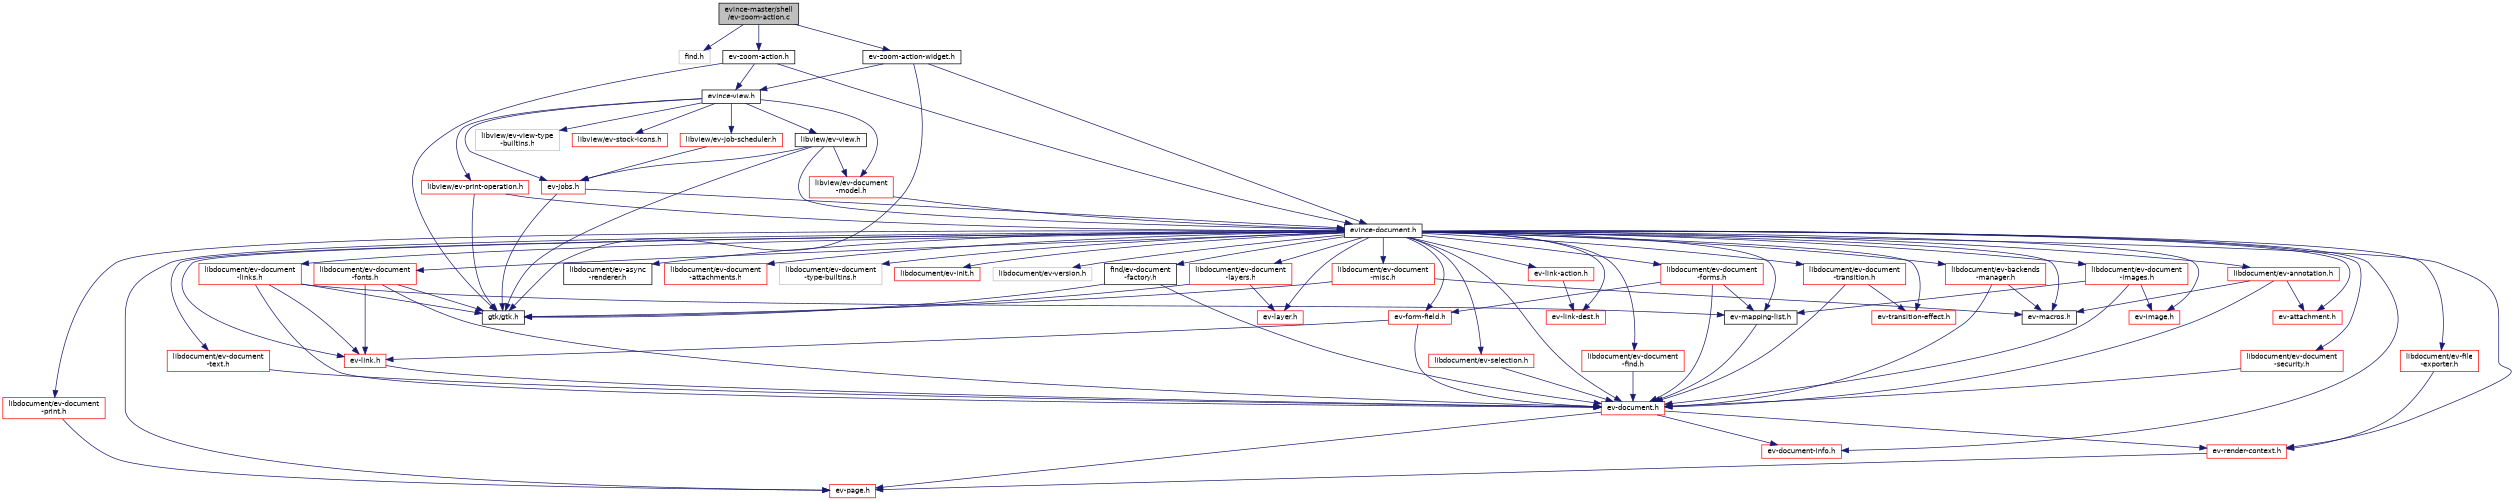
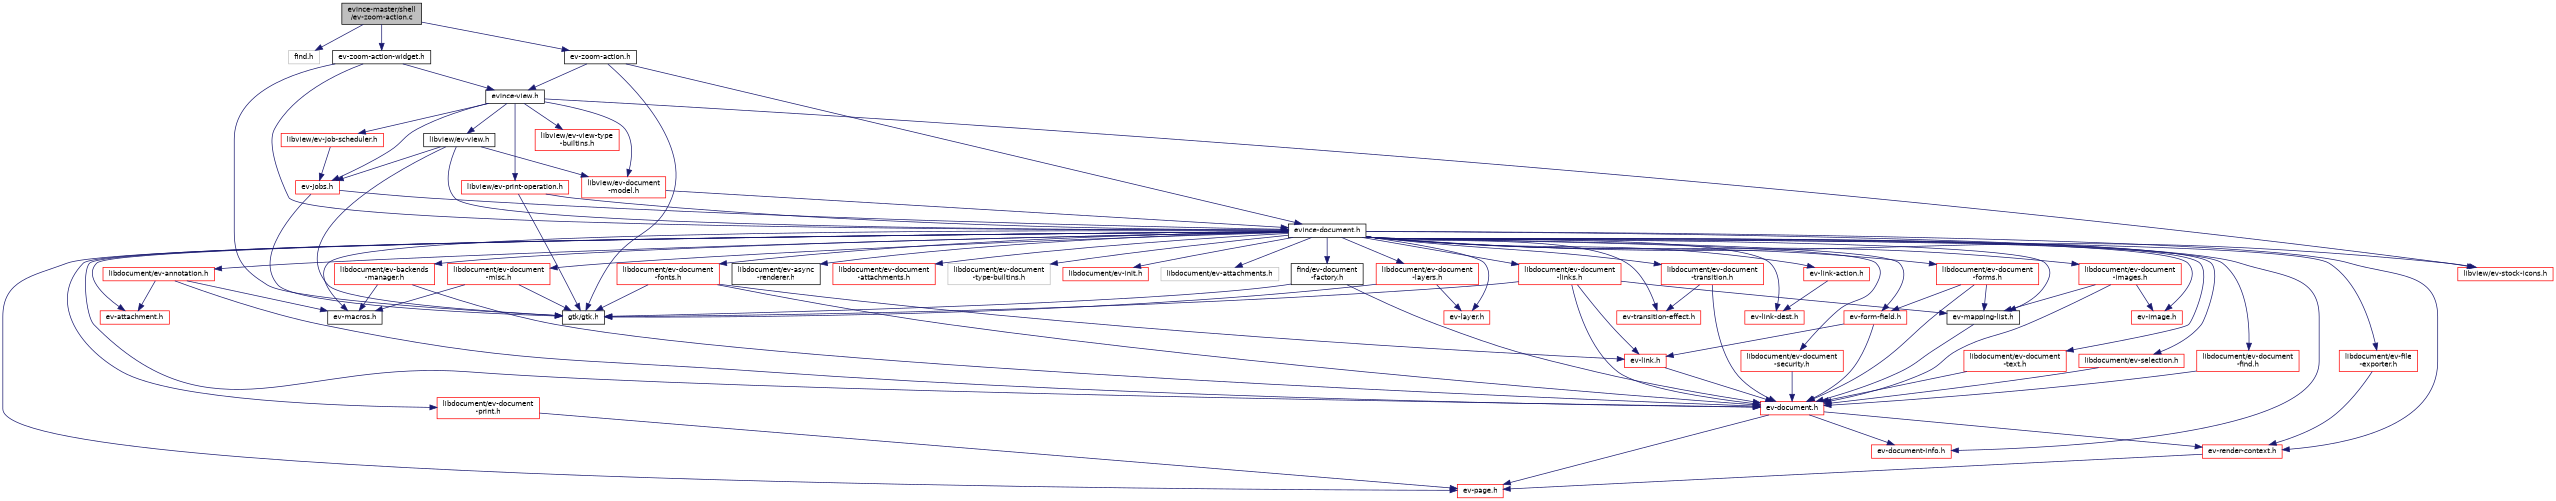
node "libview/ev-view-type -builtins.h": color grey75 -> red
edge "evince-document.h" -> "ev-link.h": now "evince-document.h" -> "libview/ev-stock-icons.h"
node "libdocument/ev-version.h": label "libdocument/ev-version.h" -> "libdocument/ev-attachments.h"
